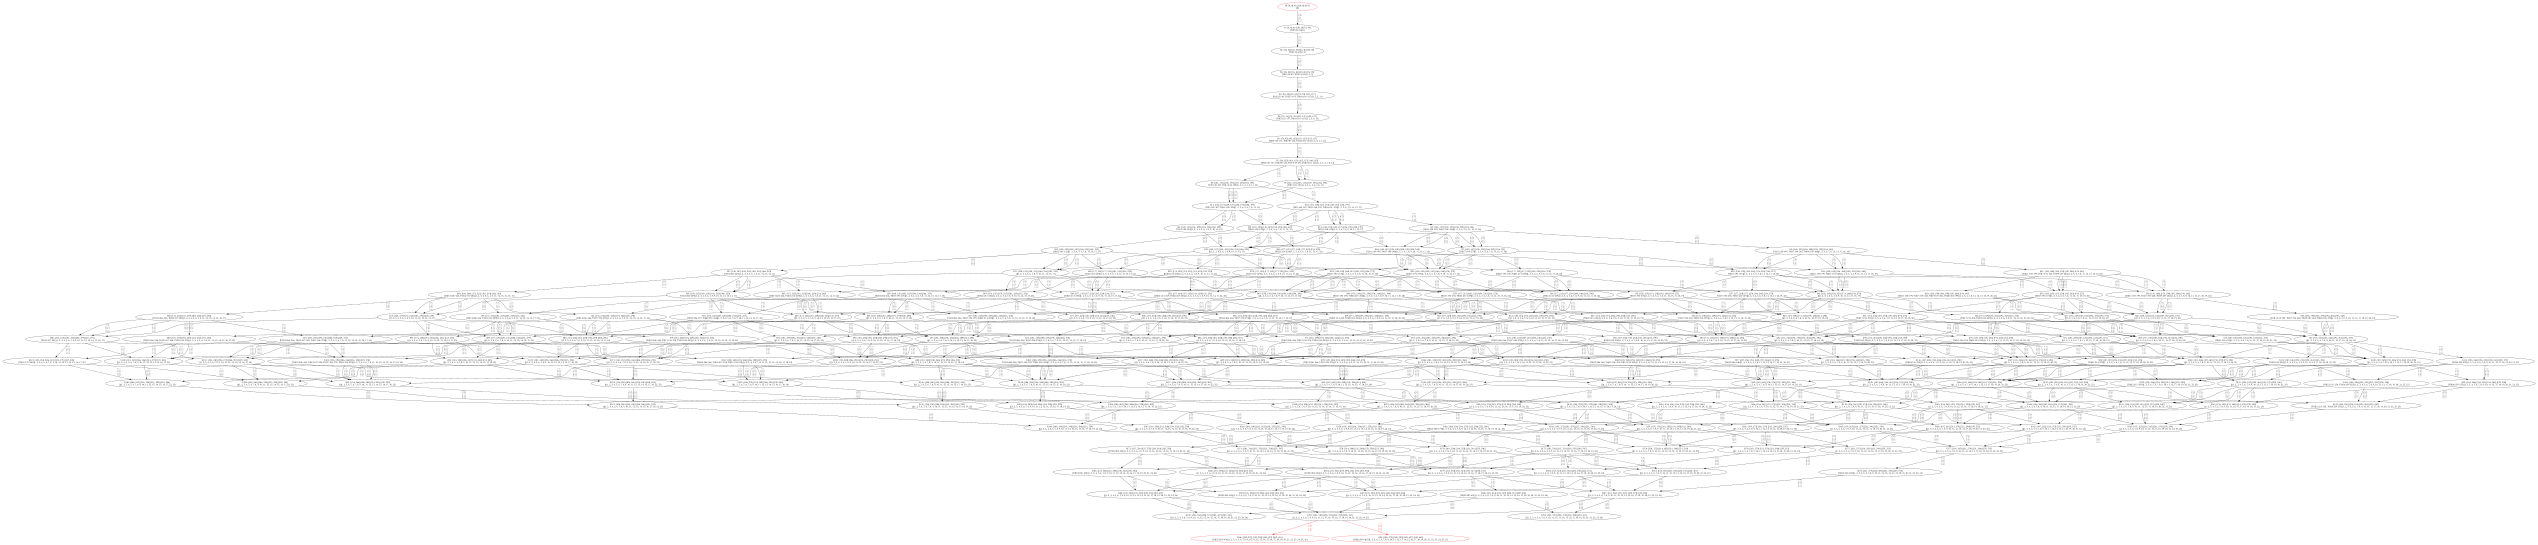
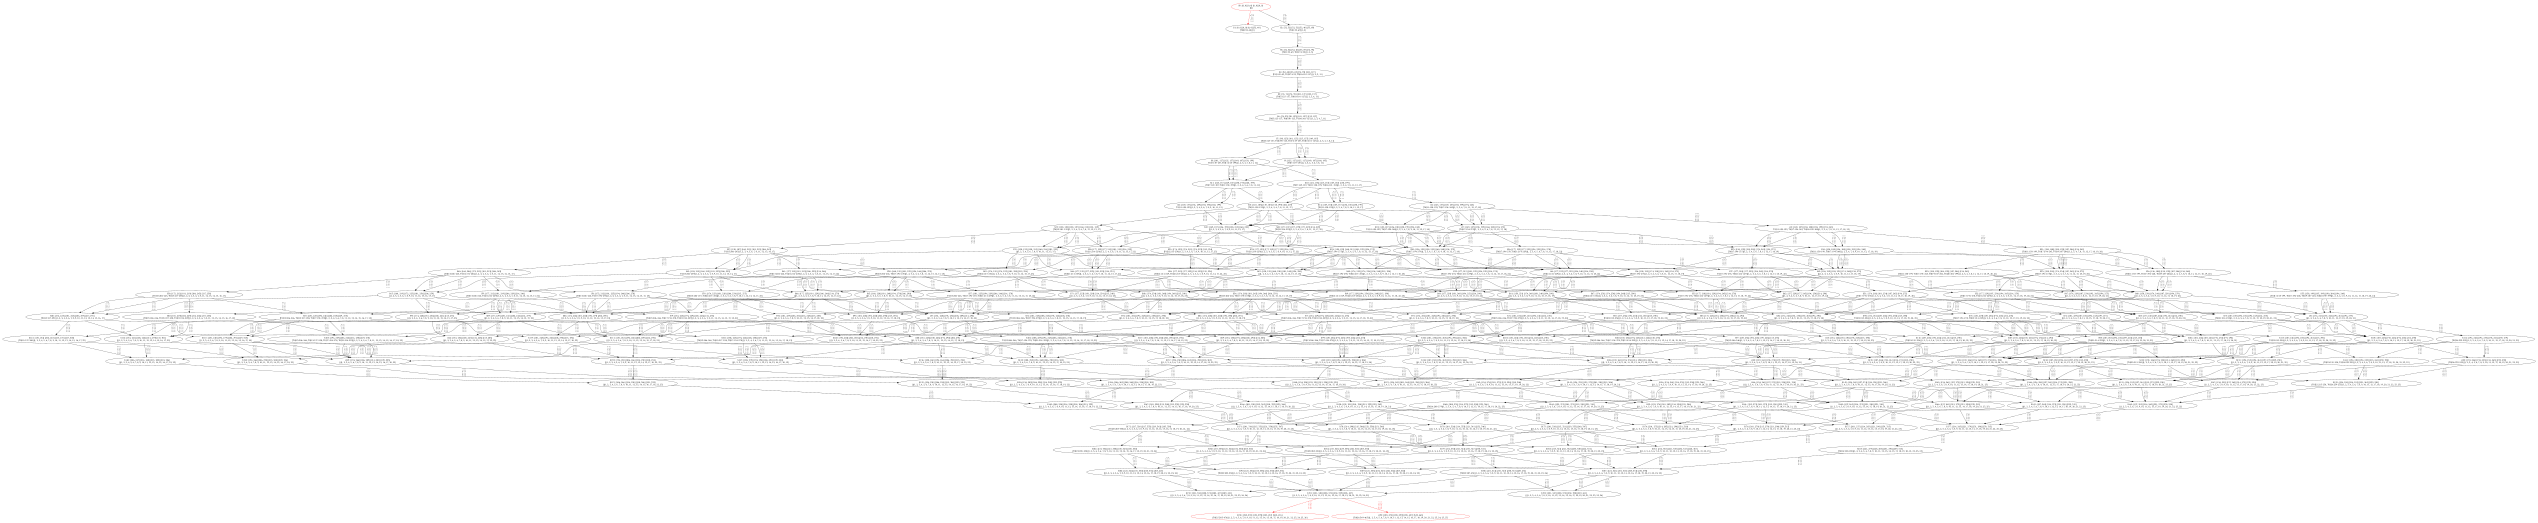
edge "S0: [0, 0] [0, 0] [0, 0] [0, 0] {}{}" -> "S1: [0, 0] [0, 0] [0, 0] [32, 40] {T0J0:32-40}{1}": color black -> Red
edge "S1: [0, 0] [0, 0] [0, 0] [32, 40] {T0J0:32-40}{1}" -> "S2: [32, 32] [32, 32] [32, 40] [55, 69] {T0J1:55-69}{1, 2}": now "S0: [0, 0] [0, 0] [0, 0] [0, 0] {}{}" -> "S2: [32, 32] [32, 32] [32, 40] [55, 69] {T0J1:55-69}{1, 2}"
